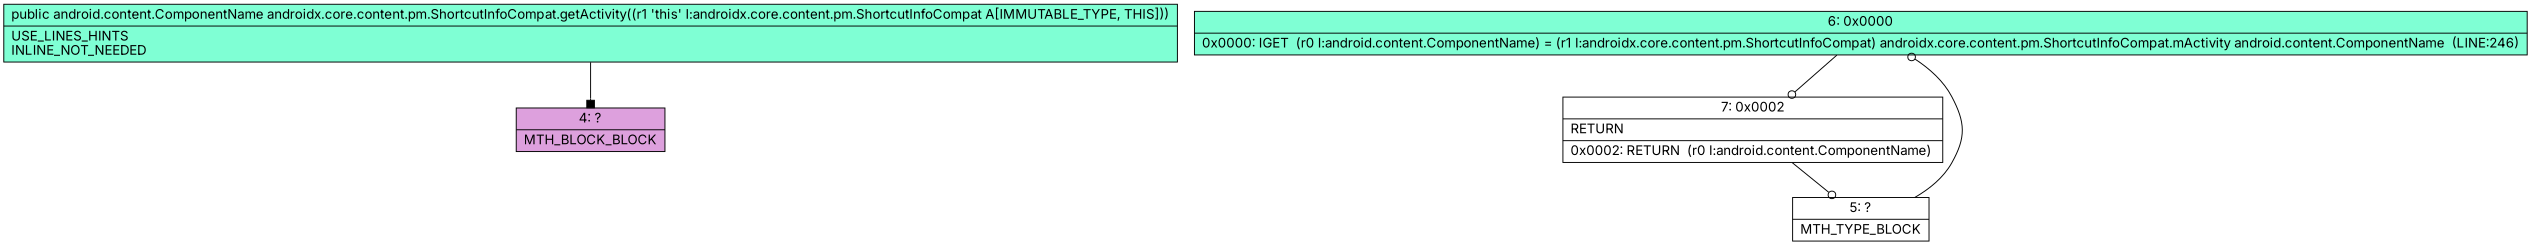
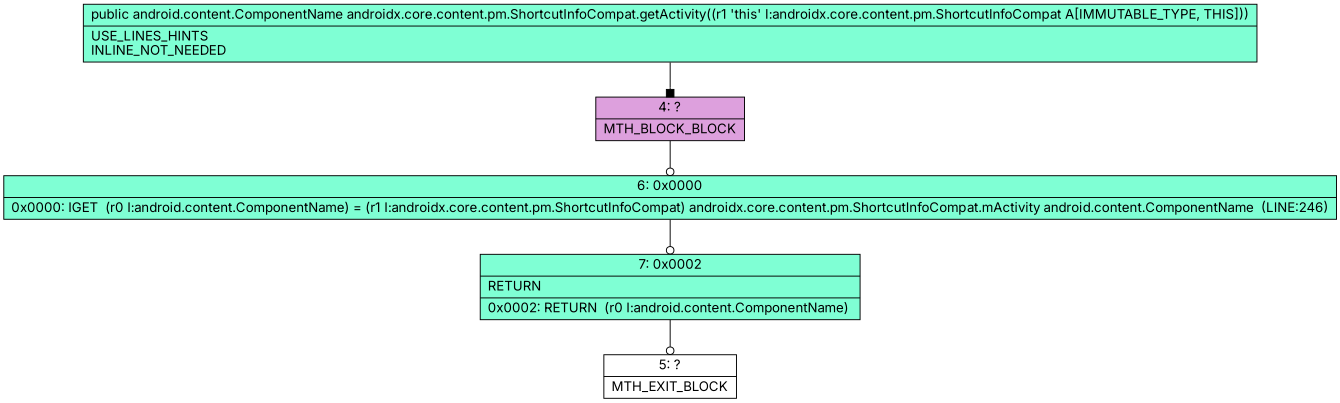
edge "5: ?" -> "6: 0x0000": now "4: ?" -> "6: 0x0000"
node "7: 0x0002": fillcolor white -> aquamarine
node "5: ?": text "MTH_TYPE_BLOCK" -> "MTH_EXIT_BLOCK"
